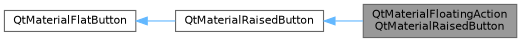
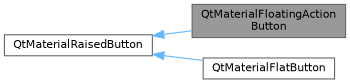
edge "QtMaterialRaisedButton" -> "QtMaterialFlatButton": reversed
node "QtMaterialFloatingAction QtMaterialRaisedButton": label "QtMaterialFloatingAction QtMaterialRaisedButton" -> "QtMaterialFloatingAction Button"
